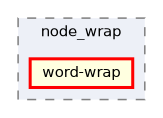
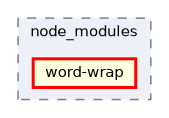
cluster "node_wrap": label "node_wrap" -> "node_modules"
